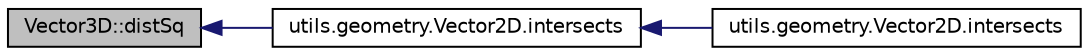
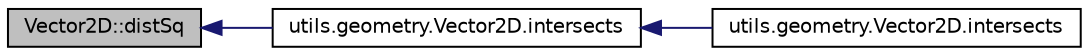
node "Vector3D::distSq": label "Vector3D::distSq" -> "Vector2D::distSq"
